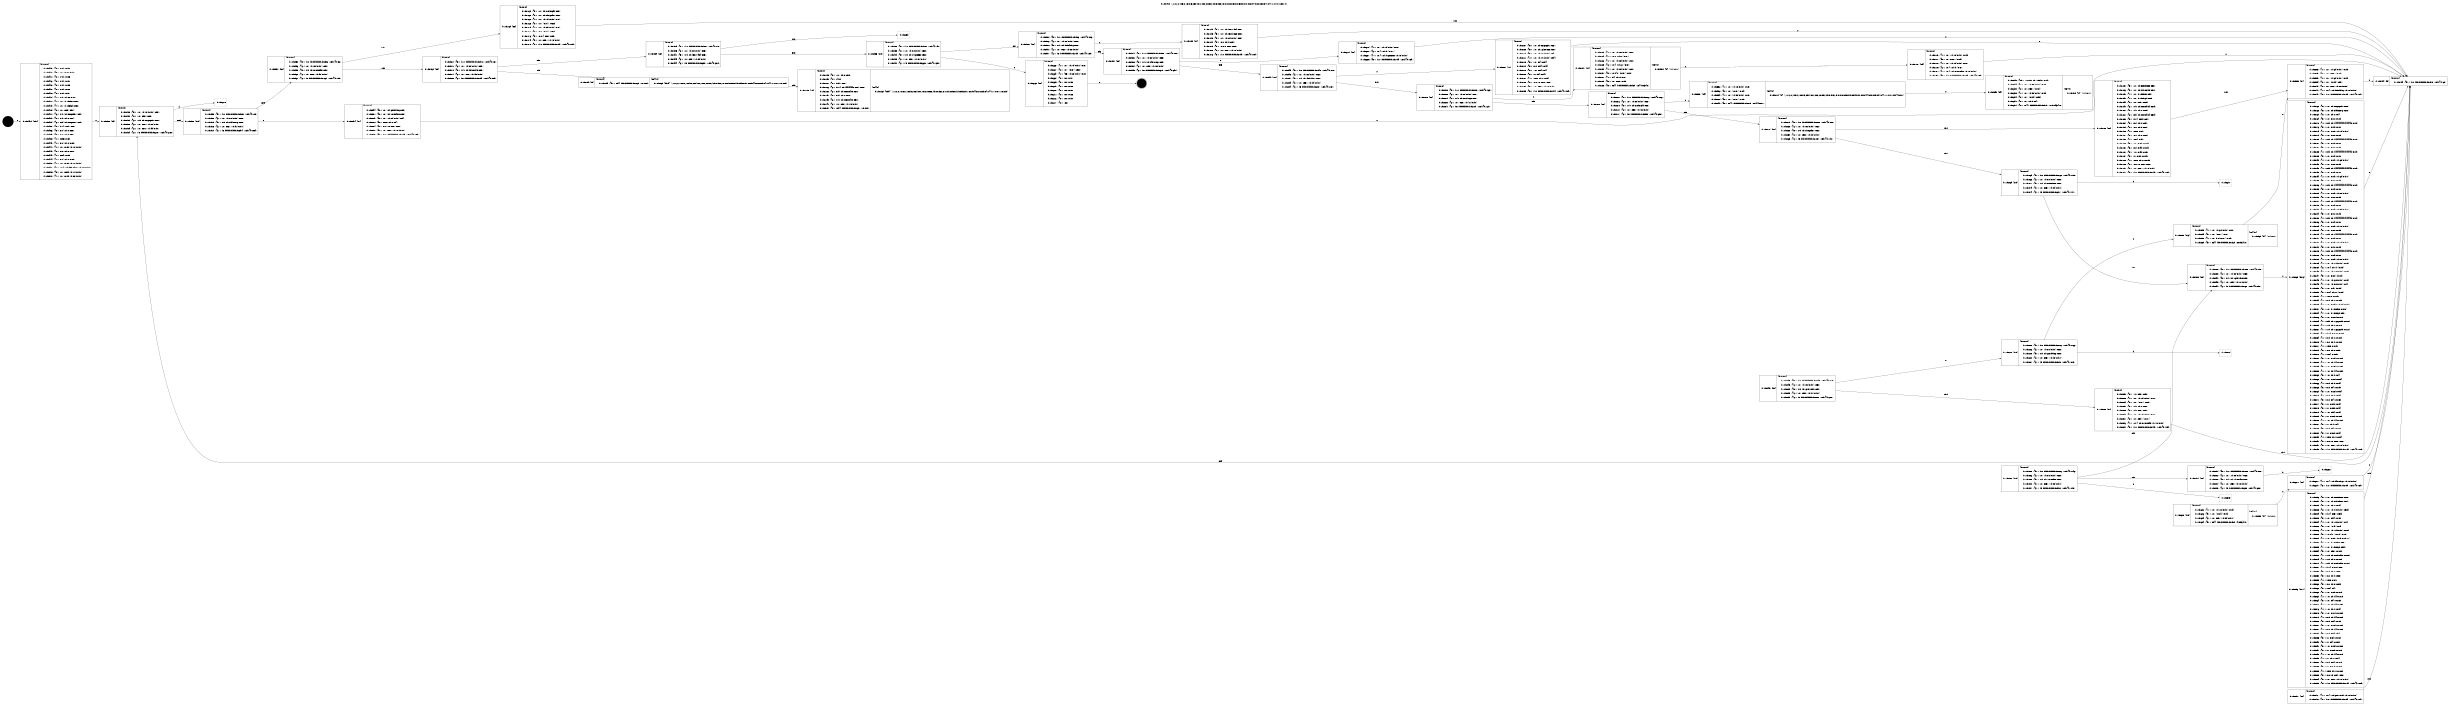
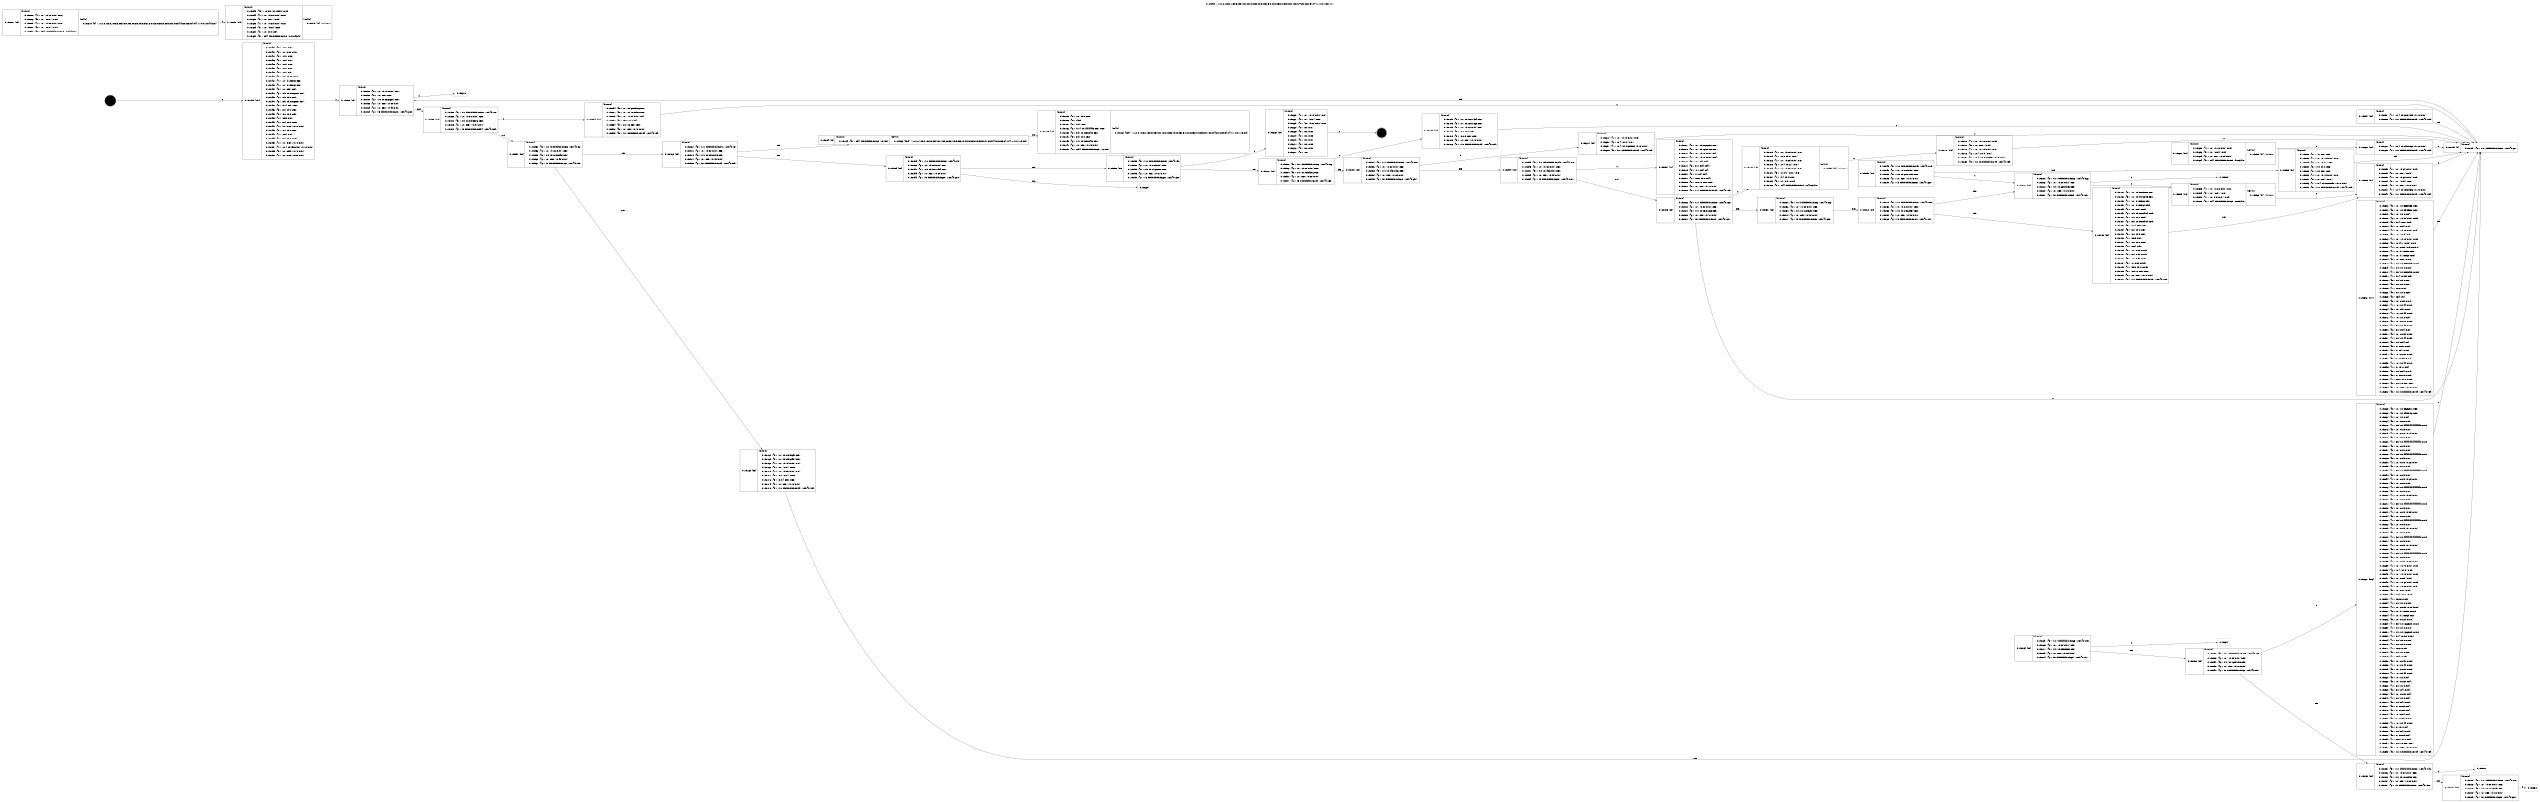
edge "0x402237 [44]" -> "0x402709 [5]": now "0x402115 [28]" -> "0x402709 [5]"
edge "0x402131 [28]" -> "0x4025e2 [19]": removed, label "1"
edge "0x40214d [28]" -> "0x402169 [28]": now "0x40214d [28]" -> "0x402211 [28]"
edge "0x4021a1 [28]" -> "0x402185 [28]": reversed
